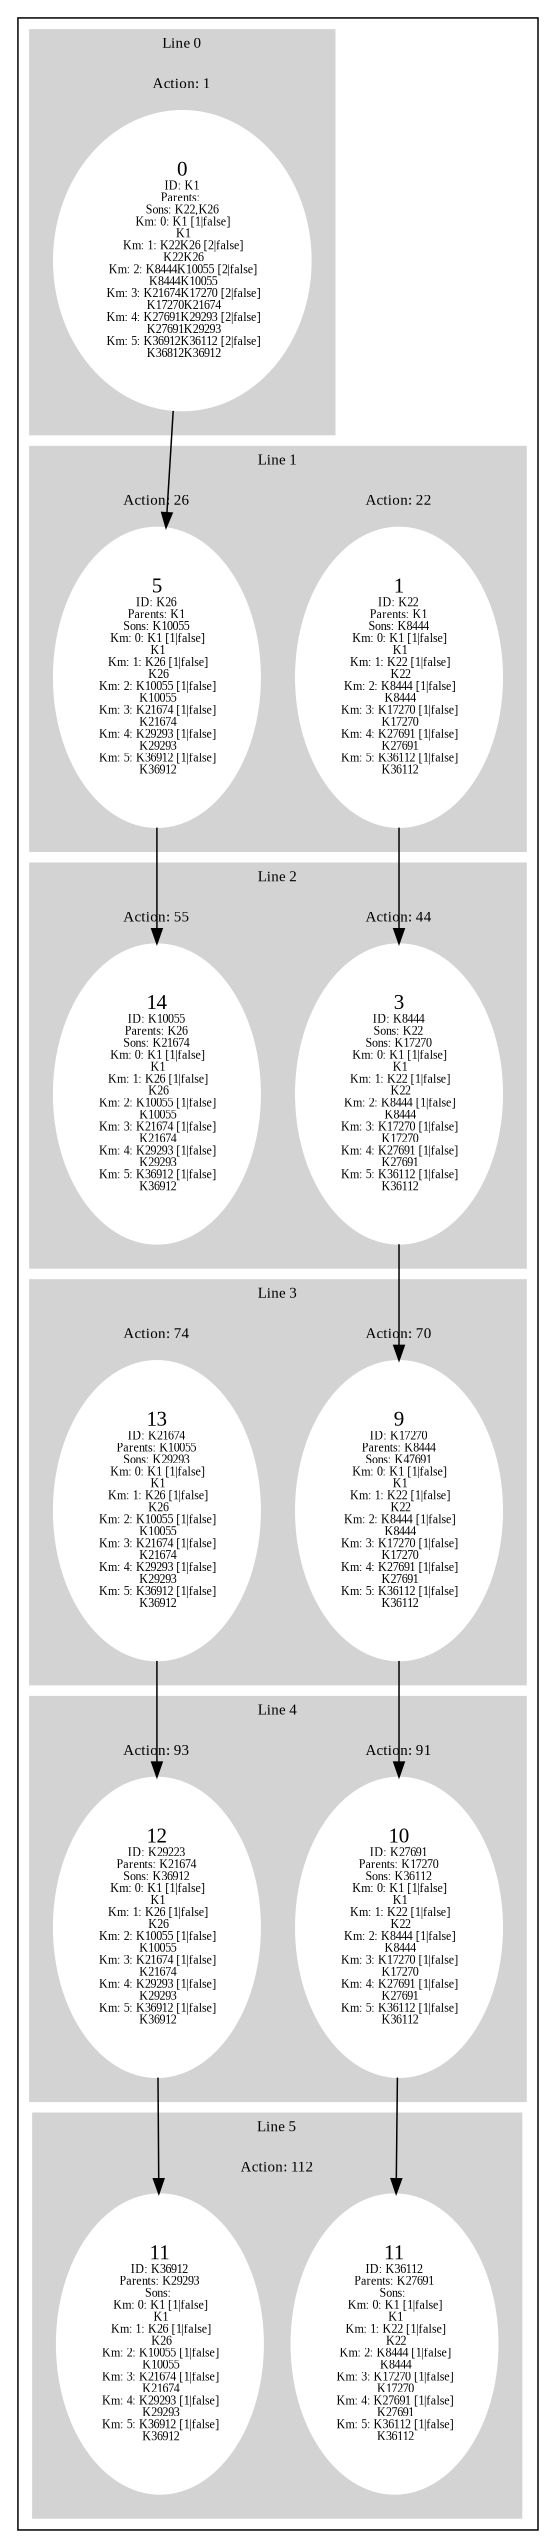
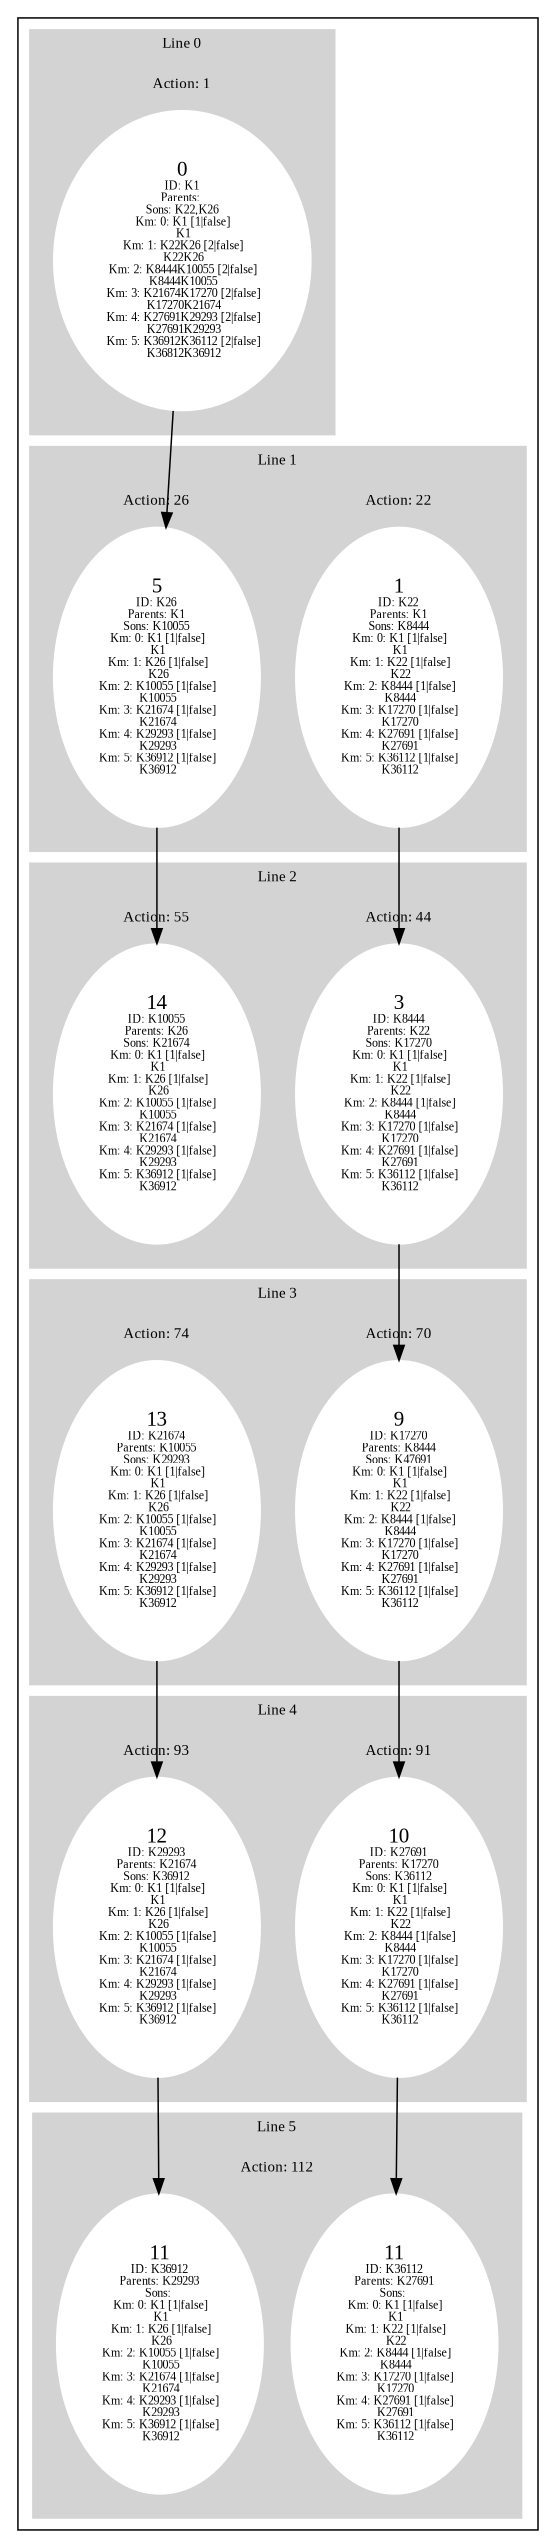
node "3": text "Sons: K22" -> "Parents: K22"
node "12": text "ID: K29223" -> "ID: K29293"
